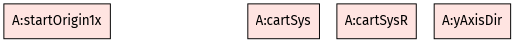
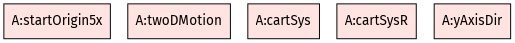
node "A:startOrigin1x": label "A:startOrigin1x" -> "A:startOrigin5x"
node "A:twoDMotion": added
